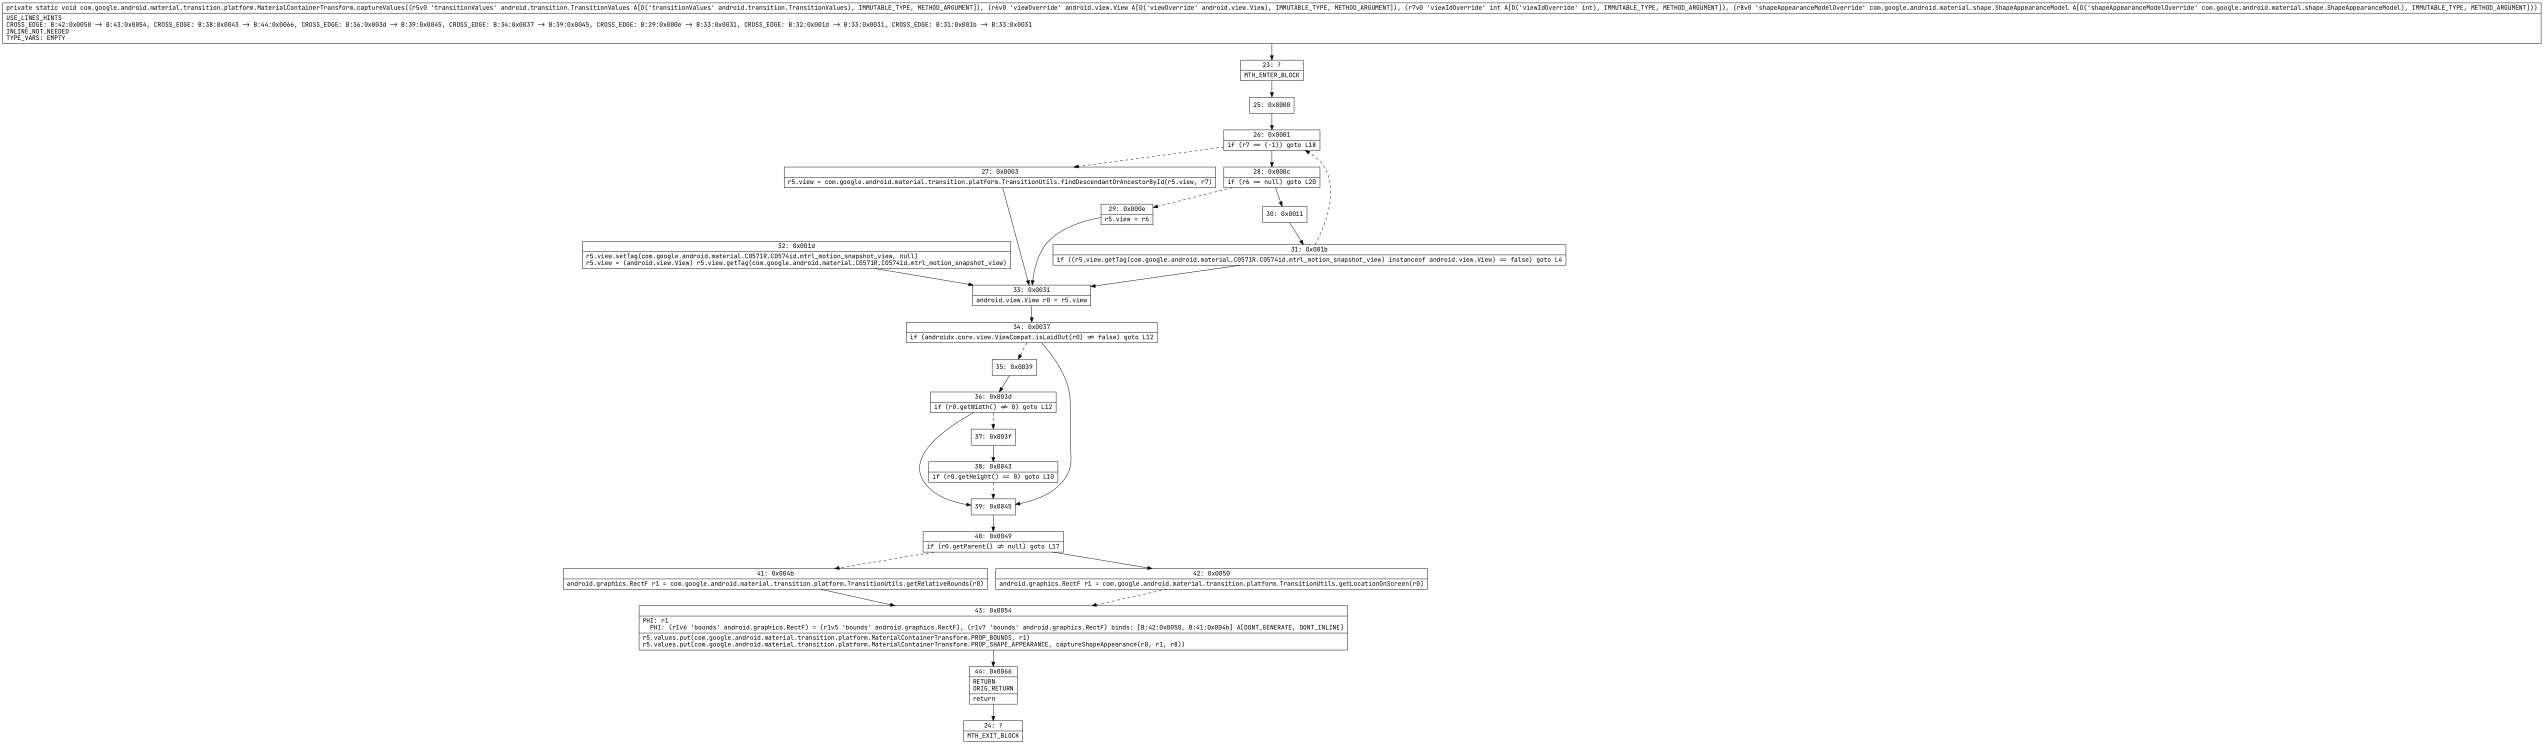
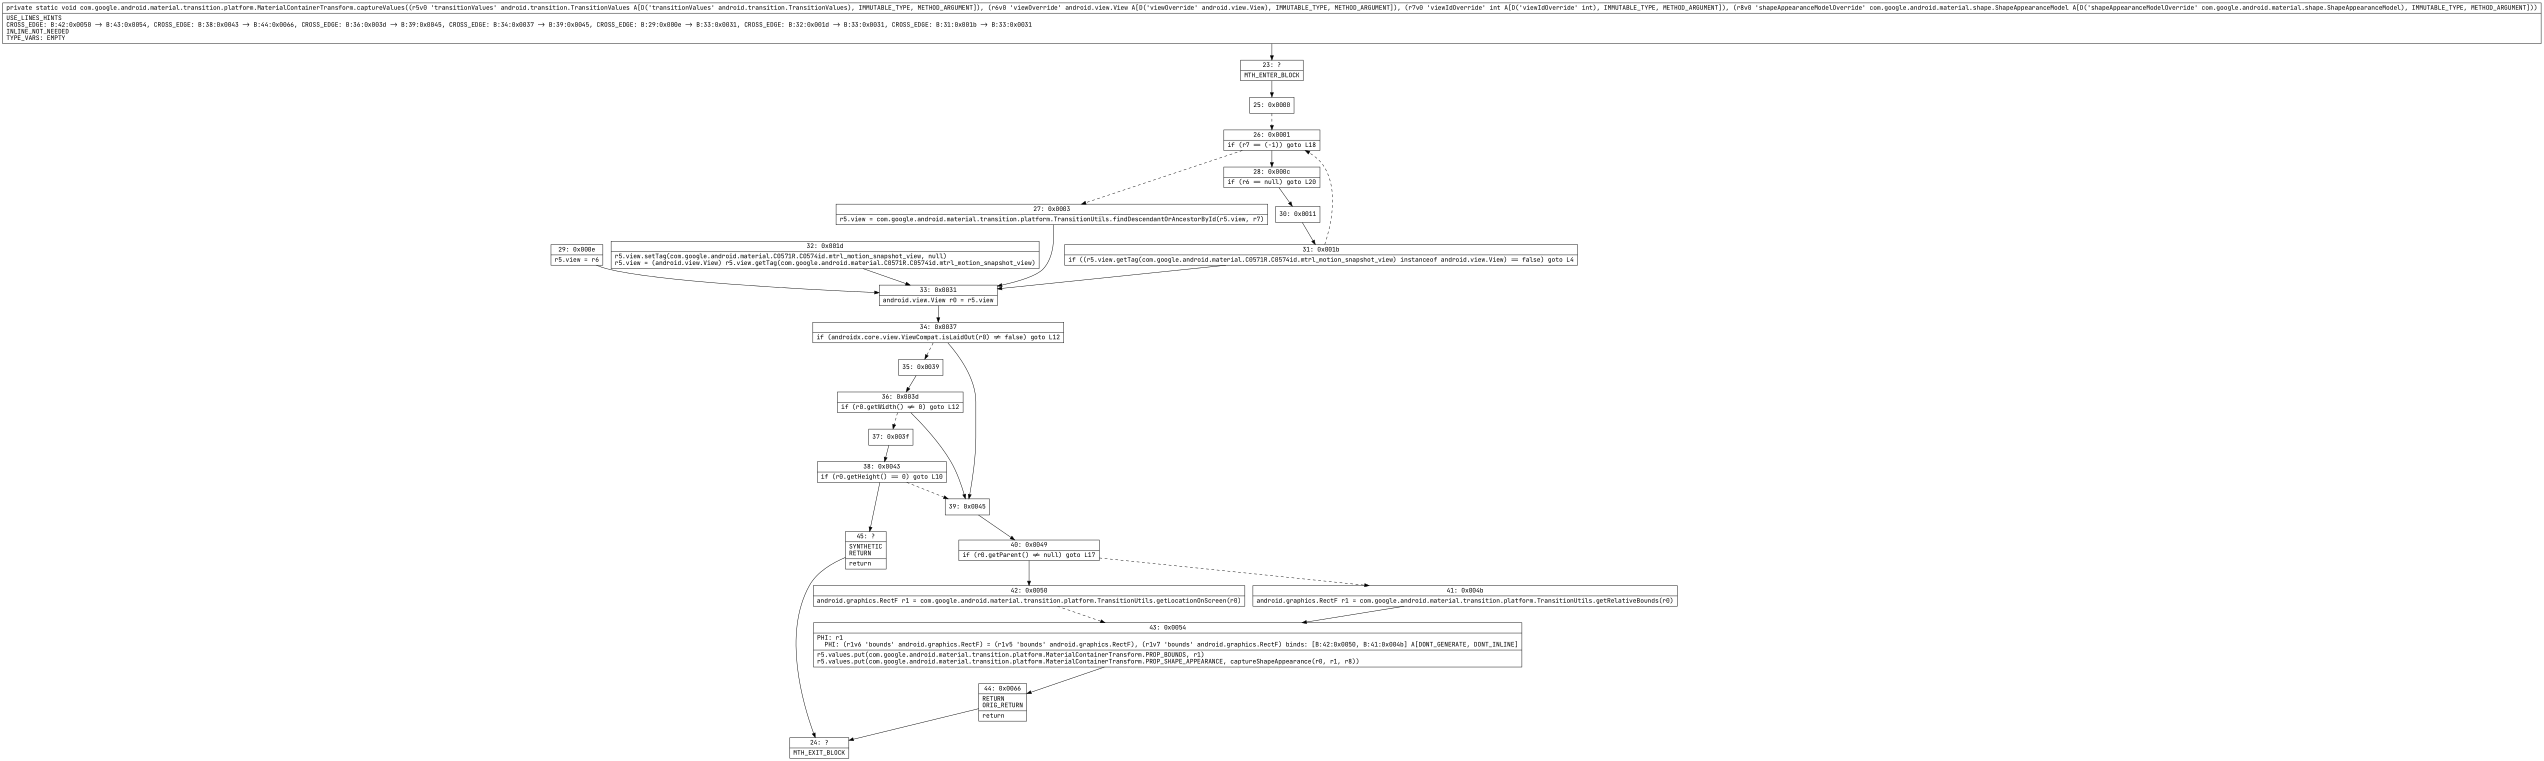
edge "25: 0x0000" -> "26: 0x0001": style solid -> dashed
edge "28: 0x000c" -> "29: 0x000e": removed
node "45: ?": added
